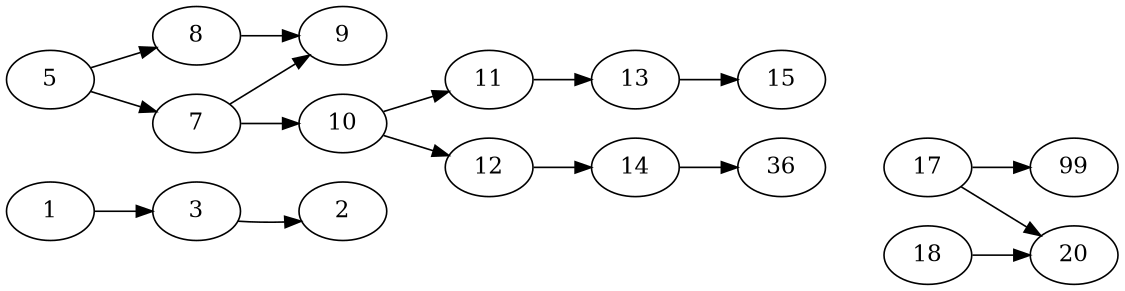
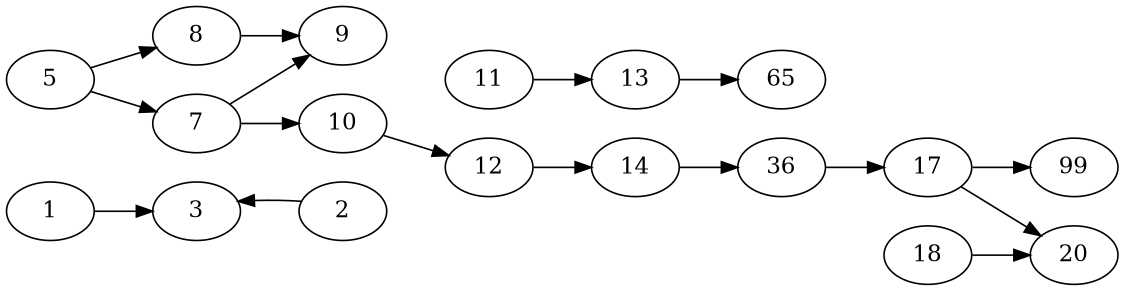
node "15": label "15" -> "65"
edge "10" -> "11": removed
edge "36" -> "17": added
edge "3" -> "2": reversed
